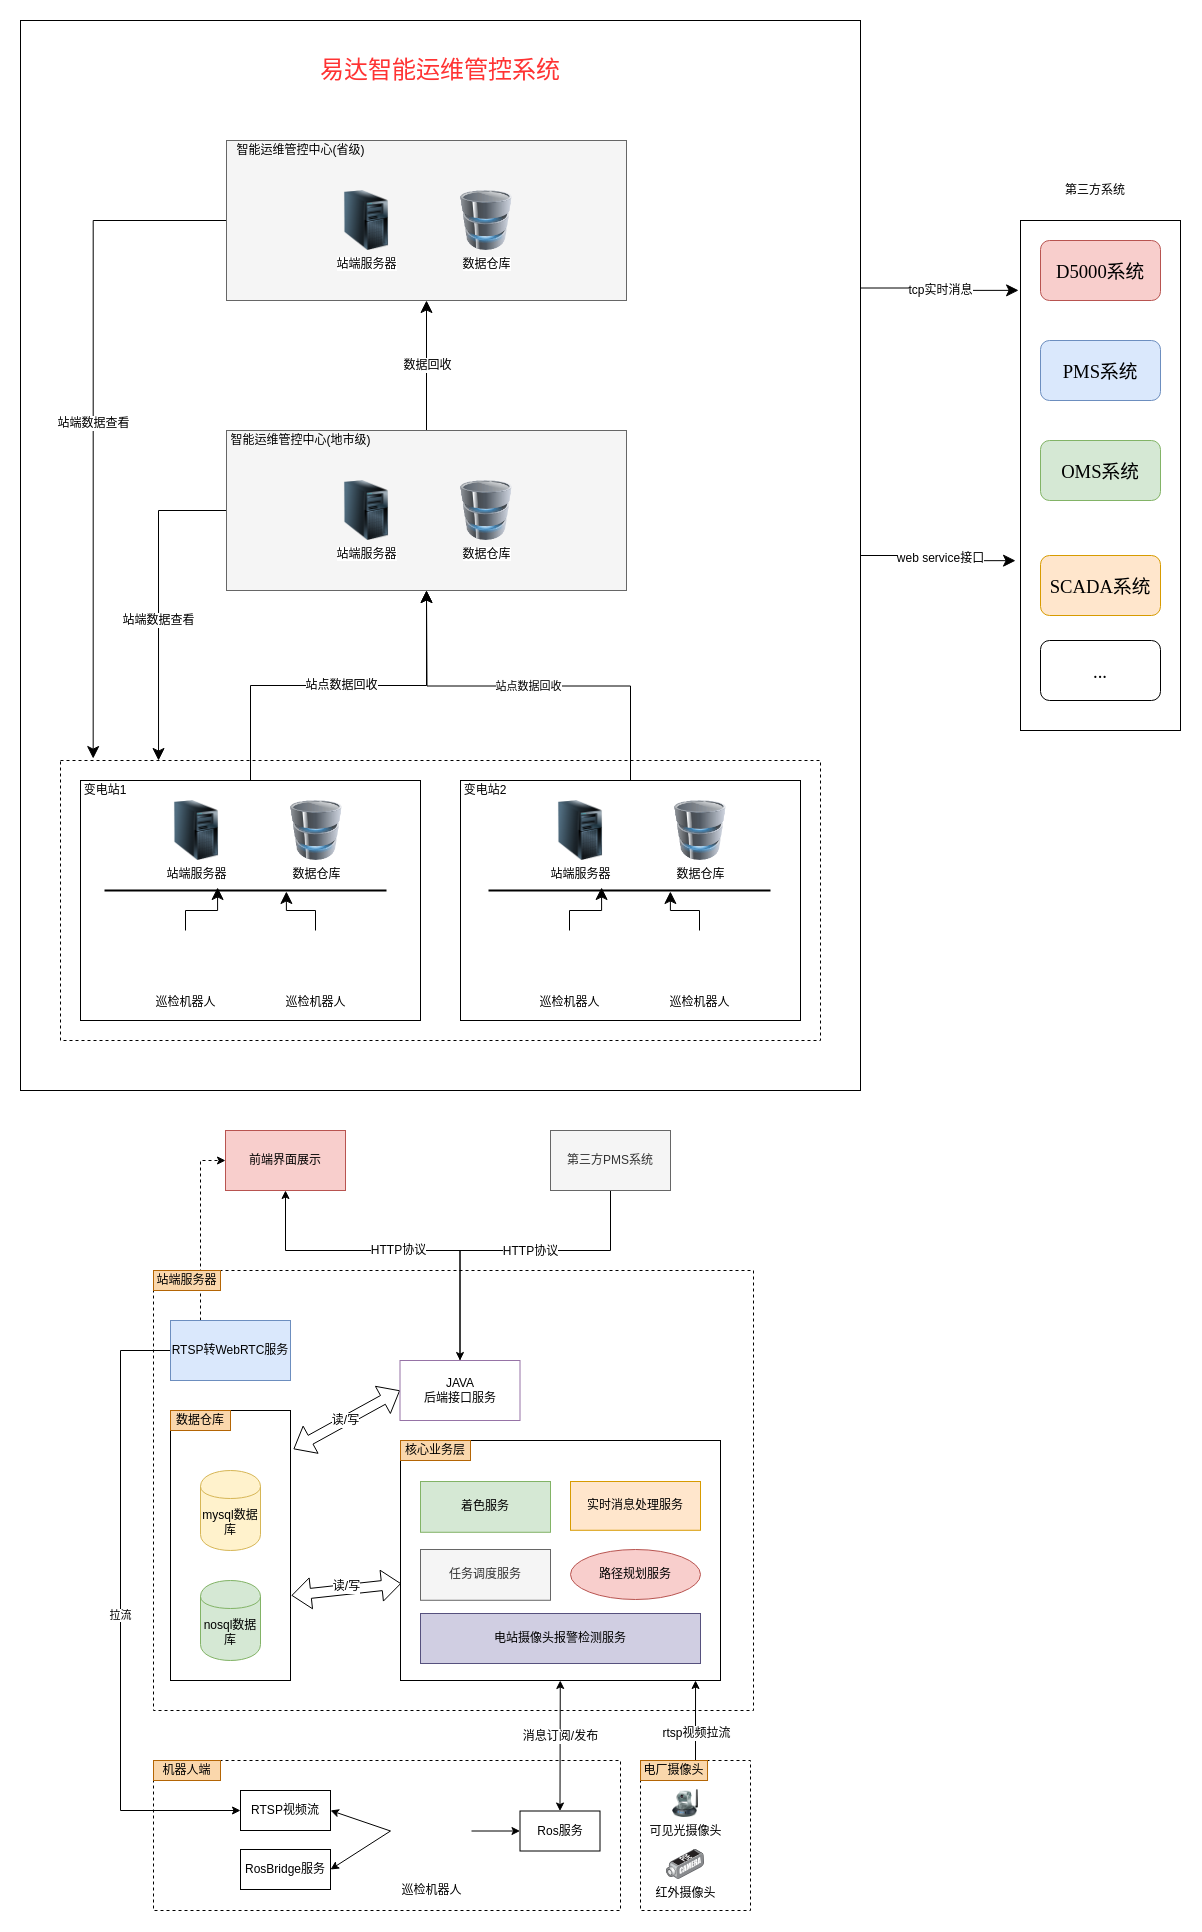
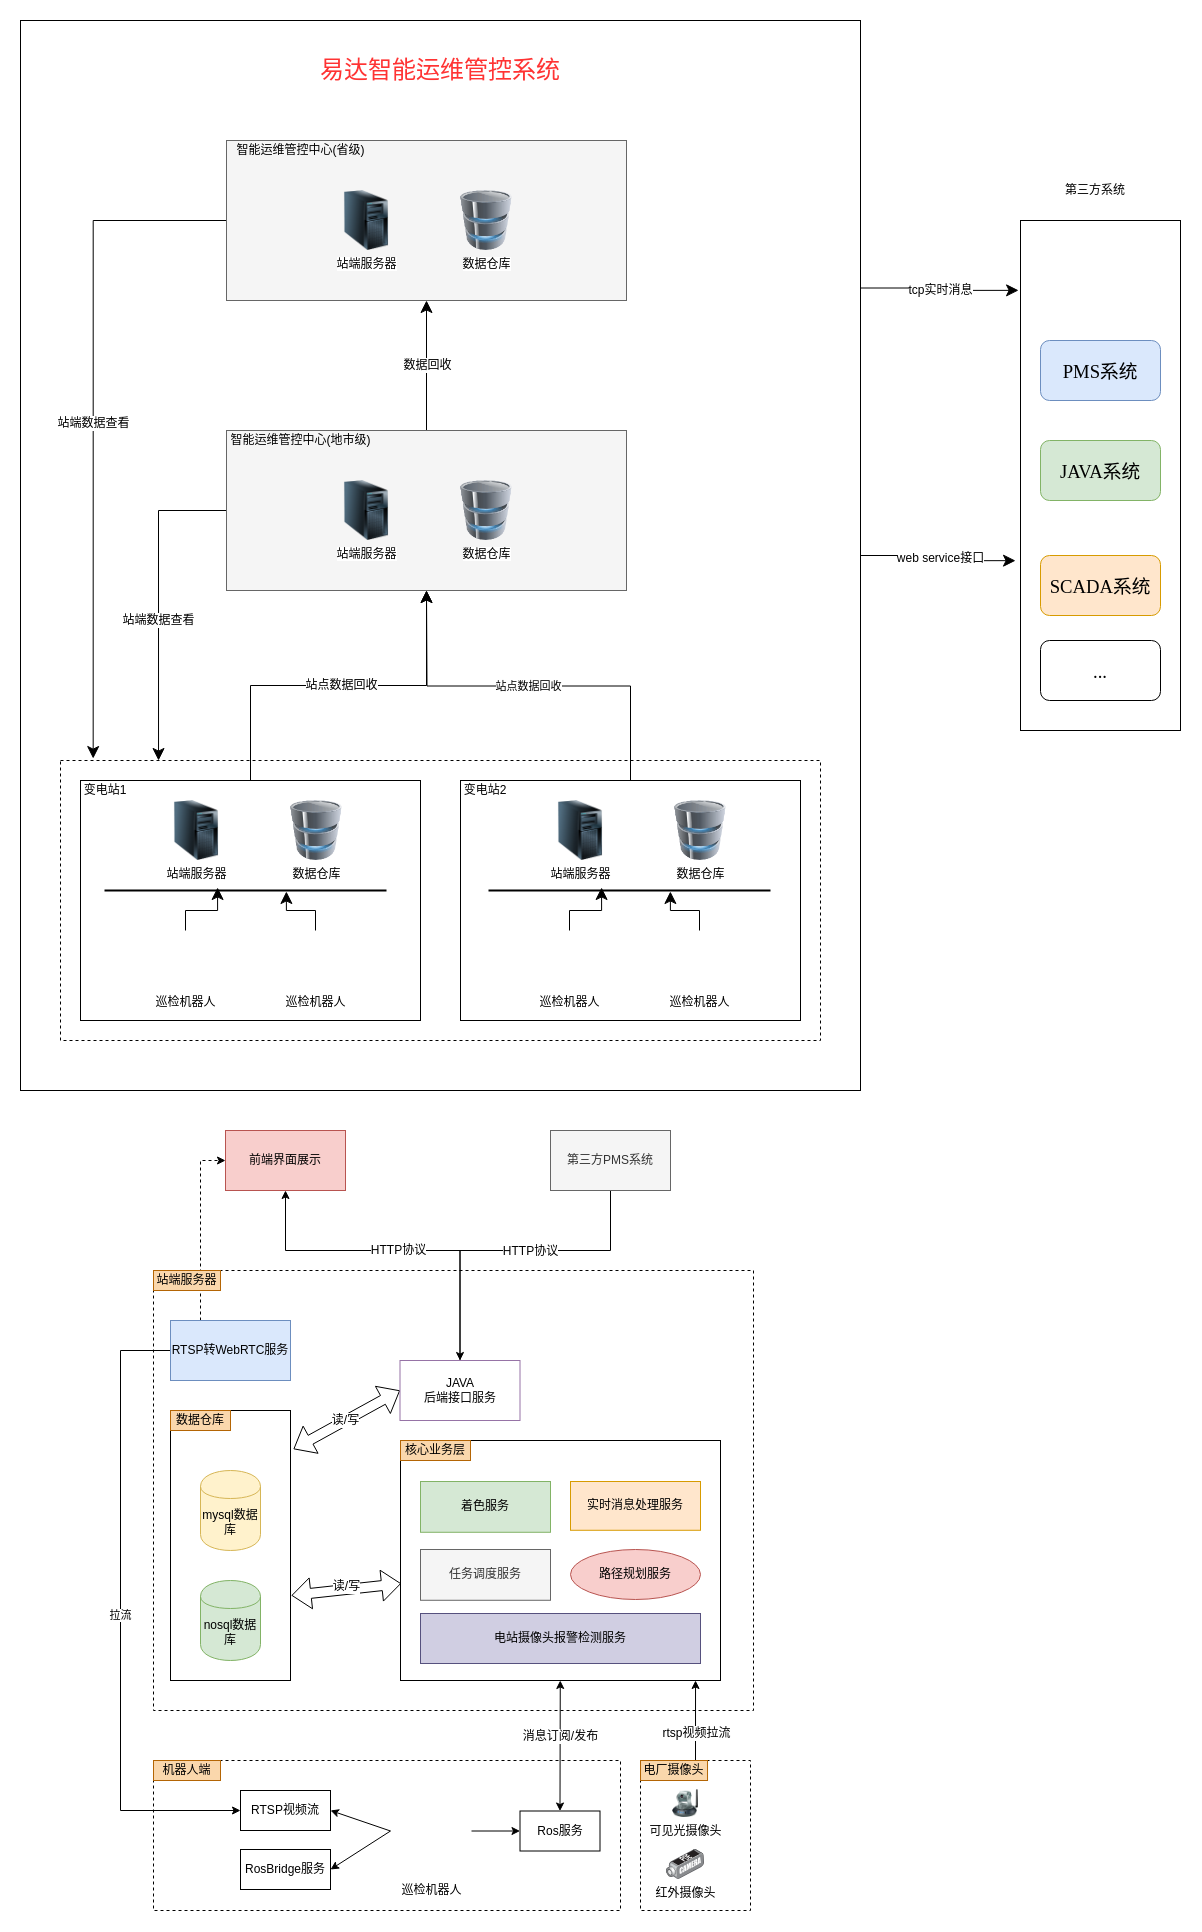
node "D5000系统": removed
node "OMS系统": label "OMS系统" -> "JAVA系统"
